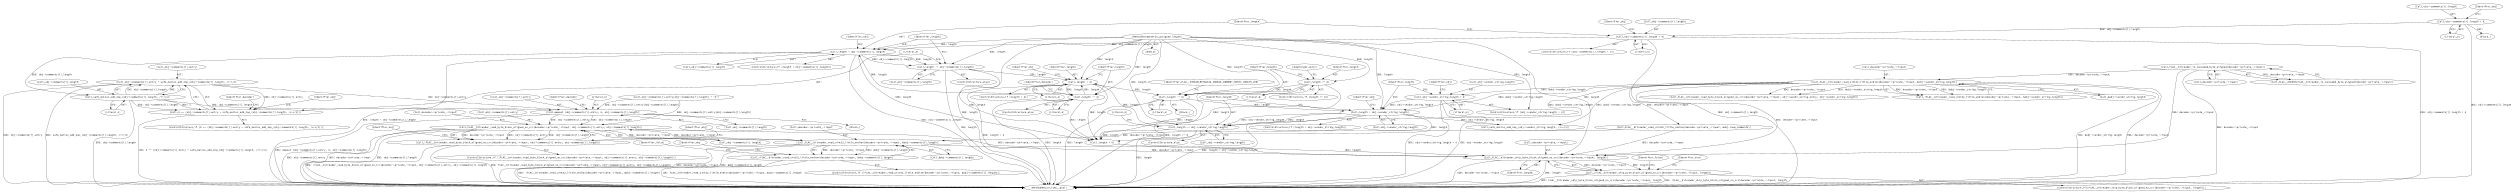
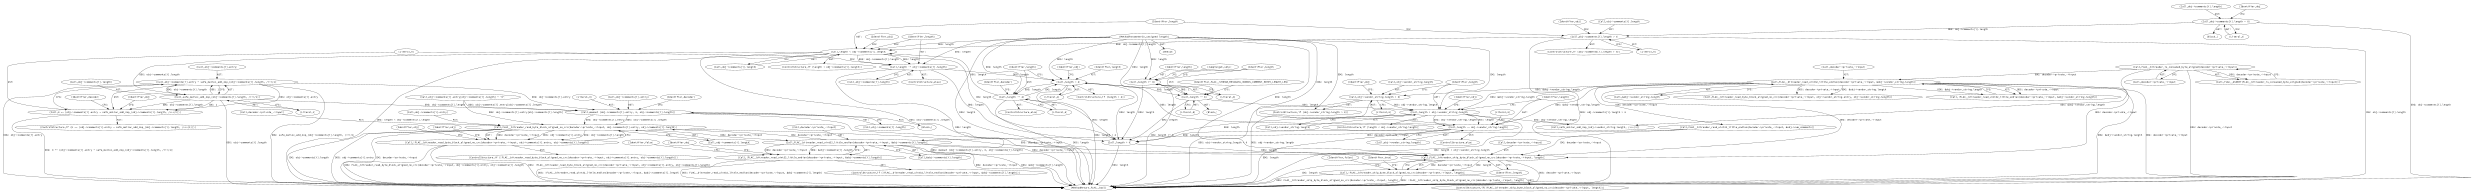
edge "(Call,length >= 8)" -> "(Call,length -= 8)": label "DDG: length" -> "DDG: 1"
node "(ControlStructure,if (length >= 8))": removed
edge "(Call,length -= 8)" -> "(MethodReturn,FLAC__bool)": now "(Call,length > 0)" -> "(MethodReturn,FLAC__bool)"
